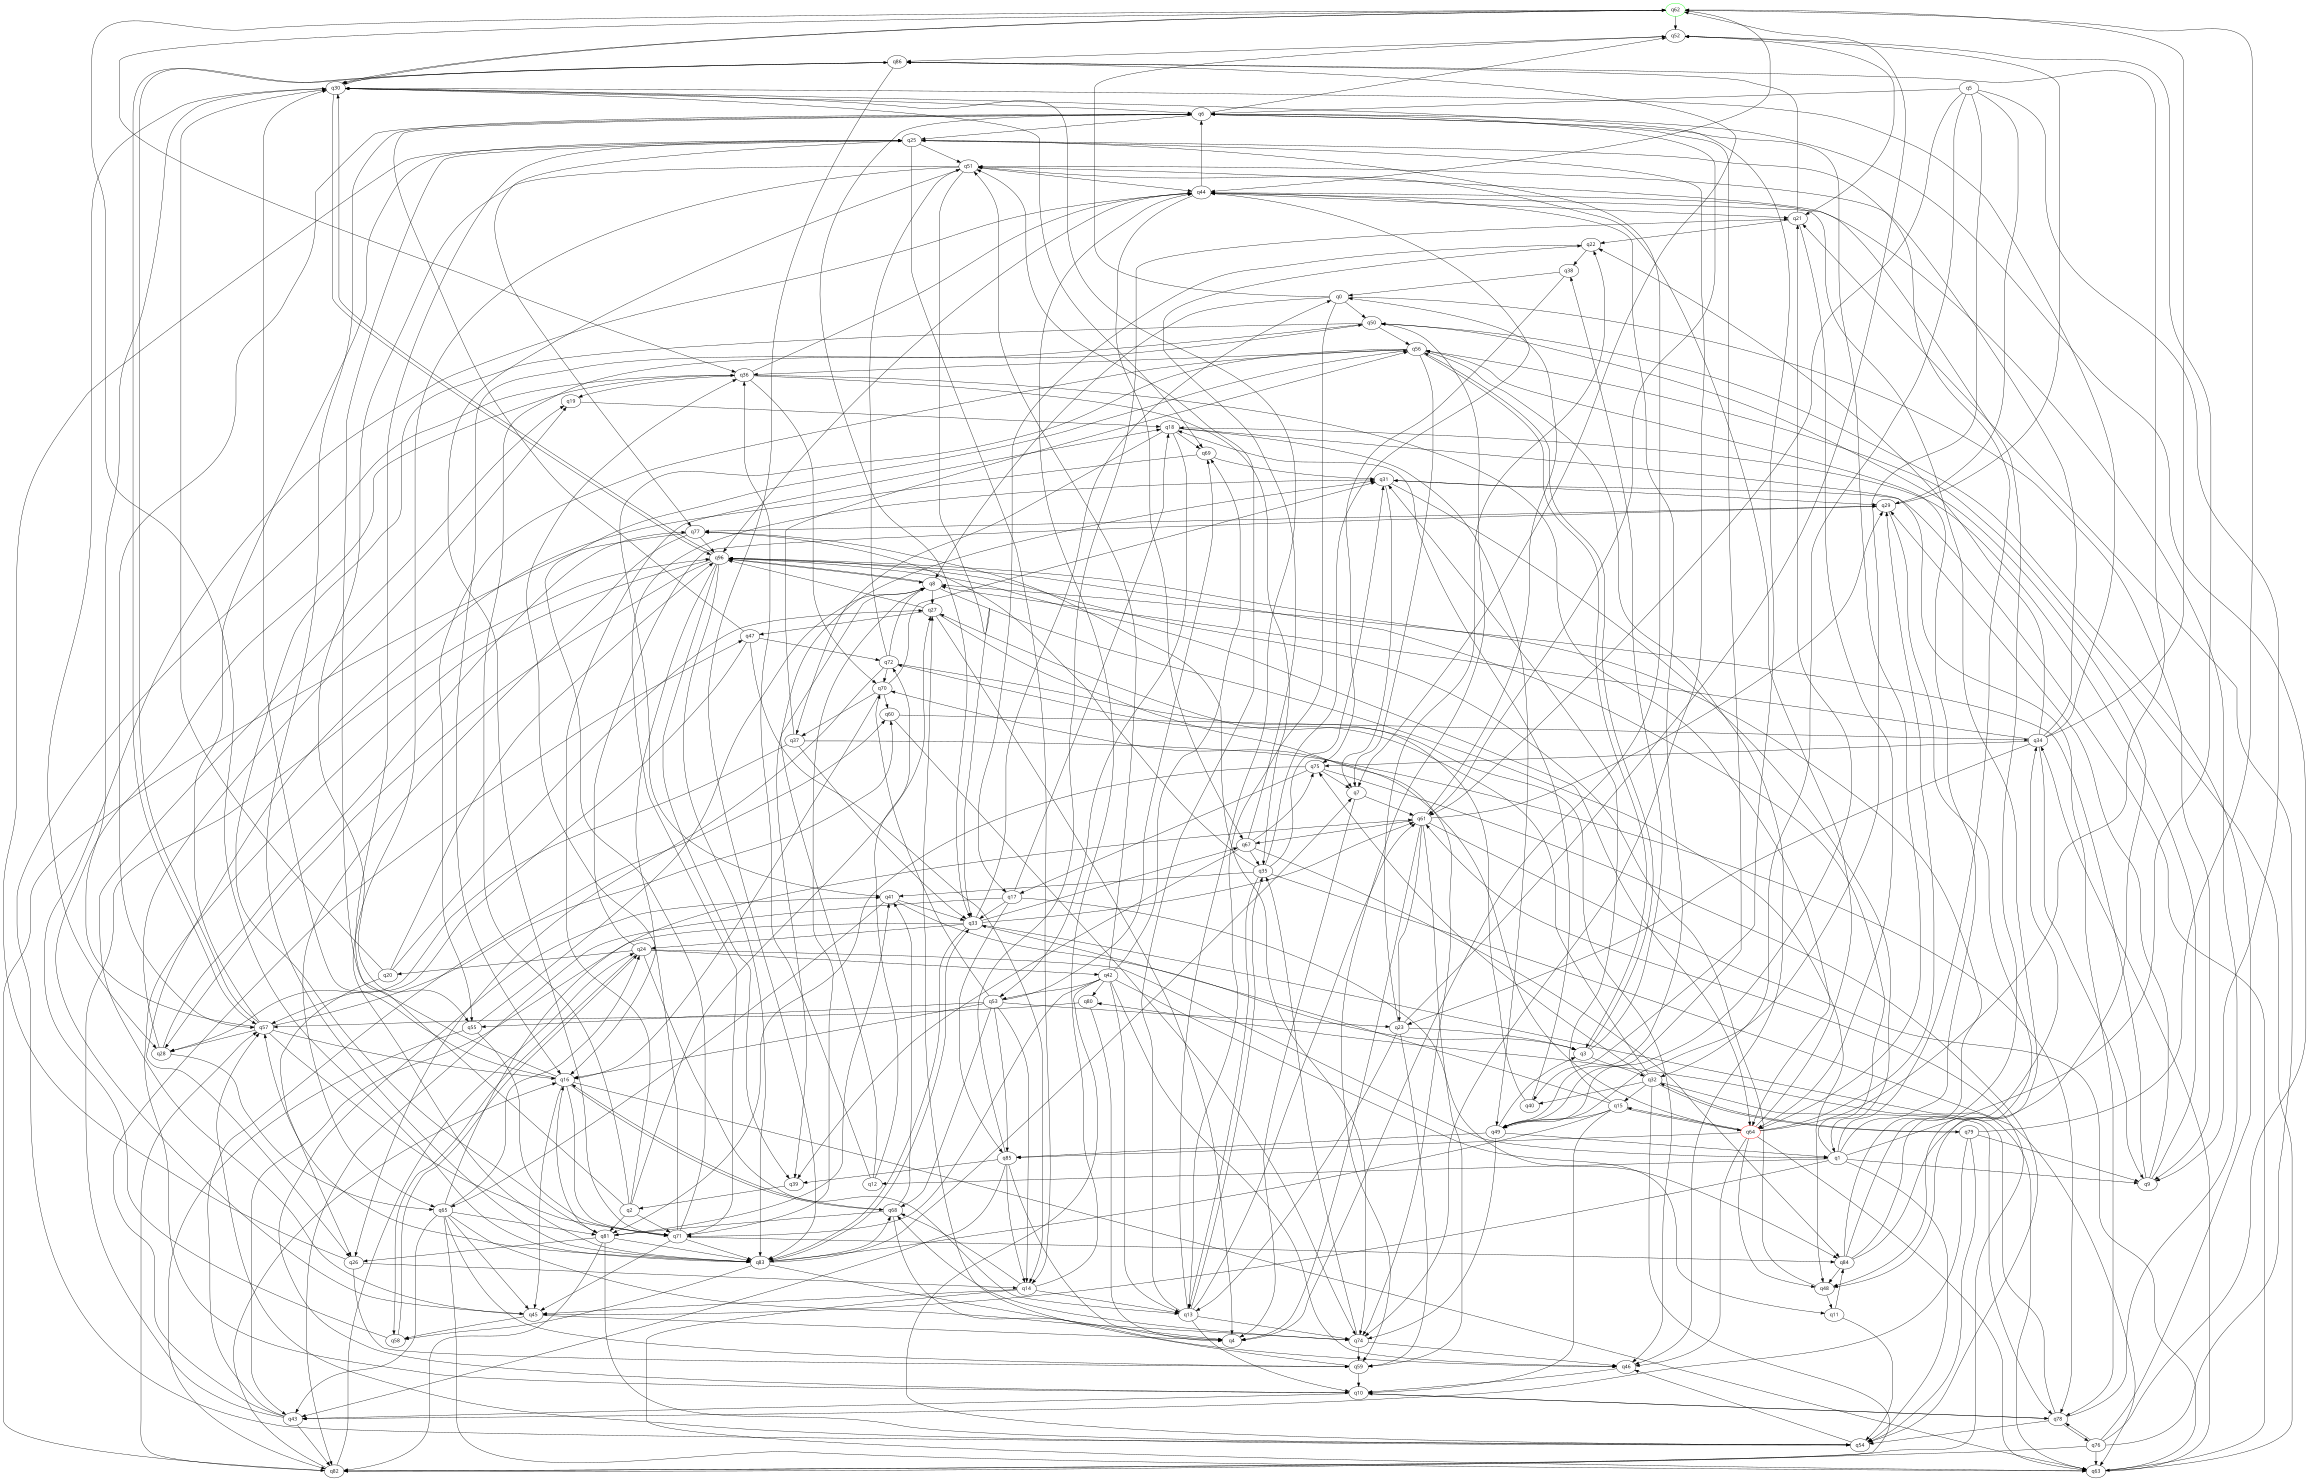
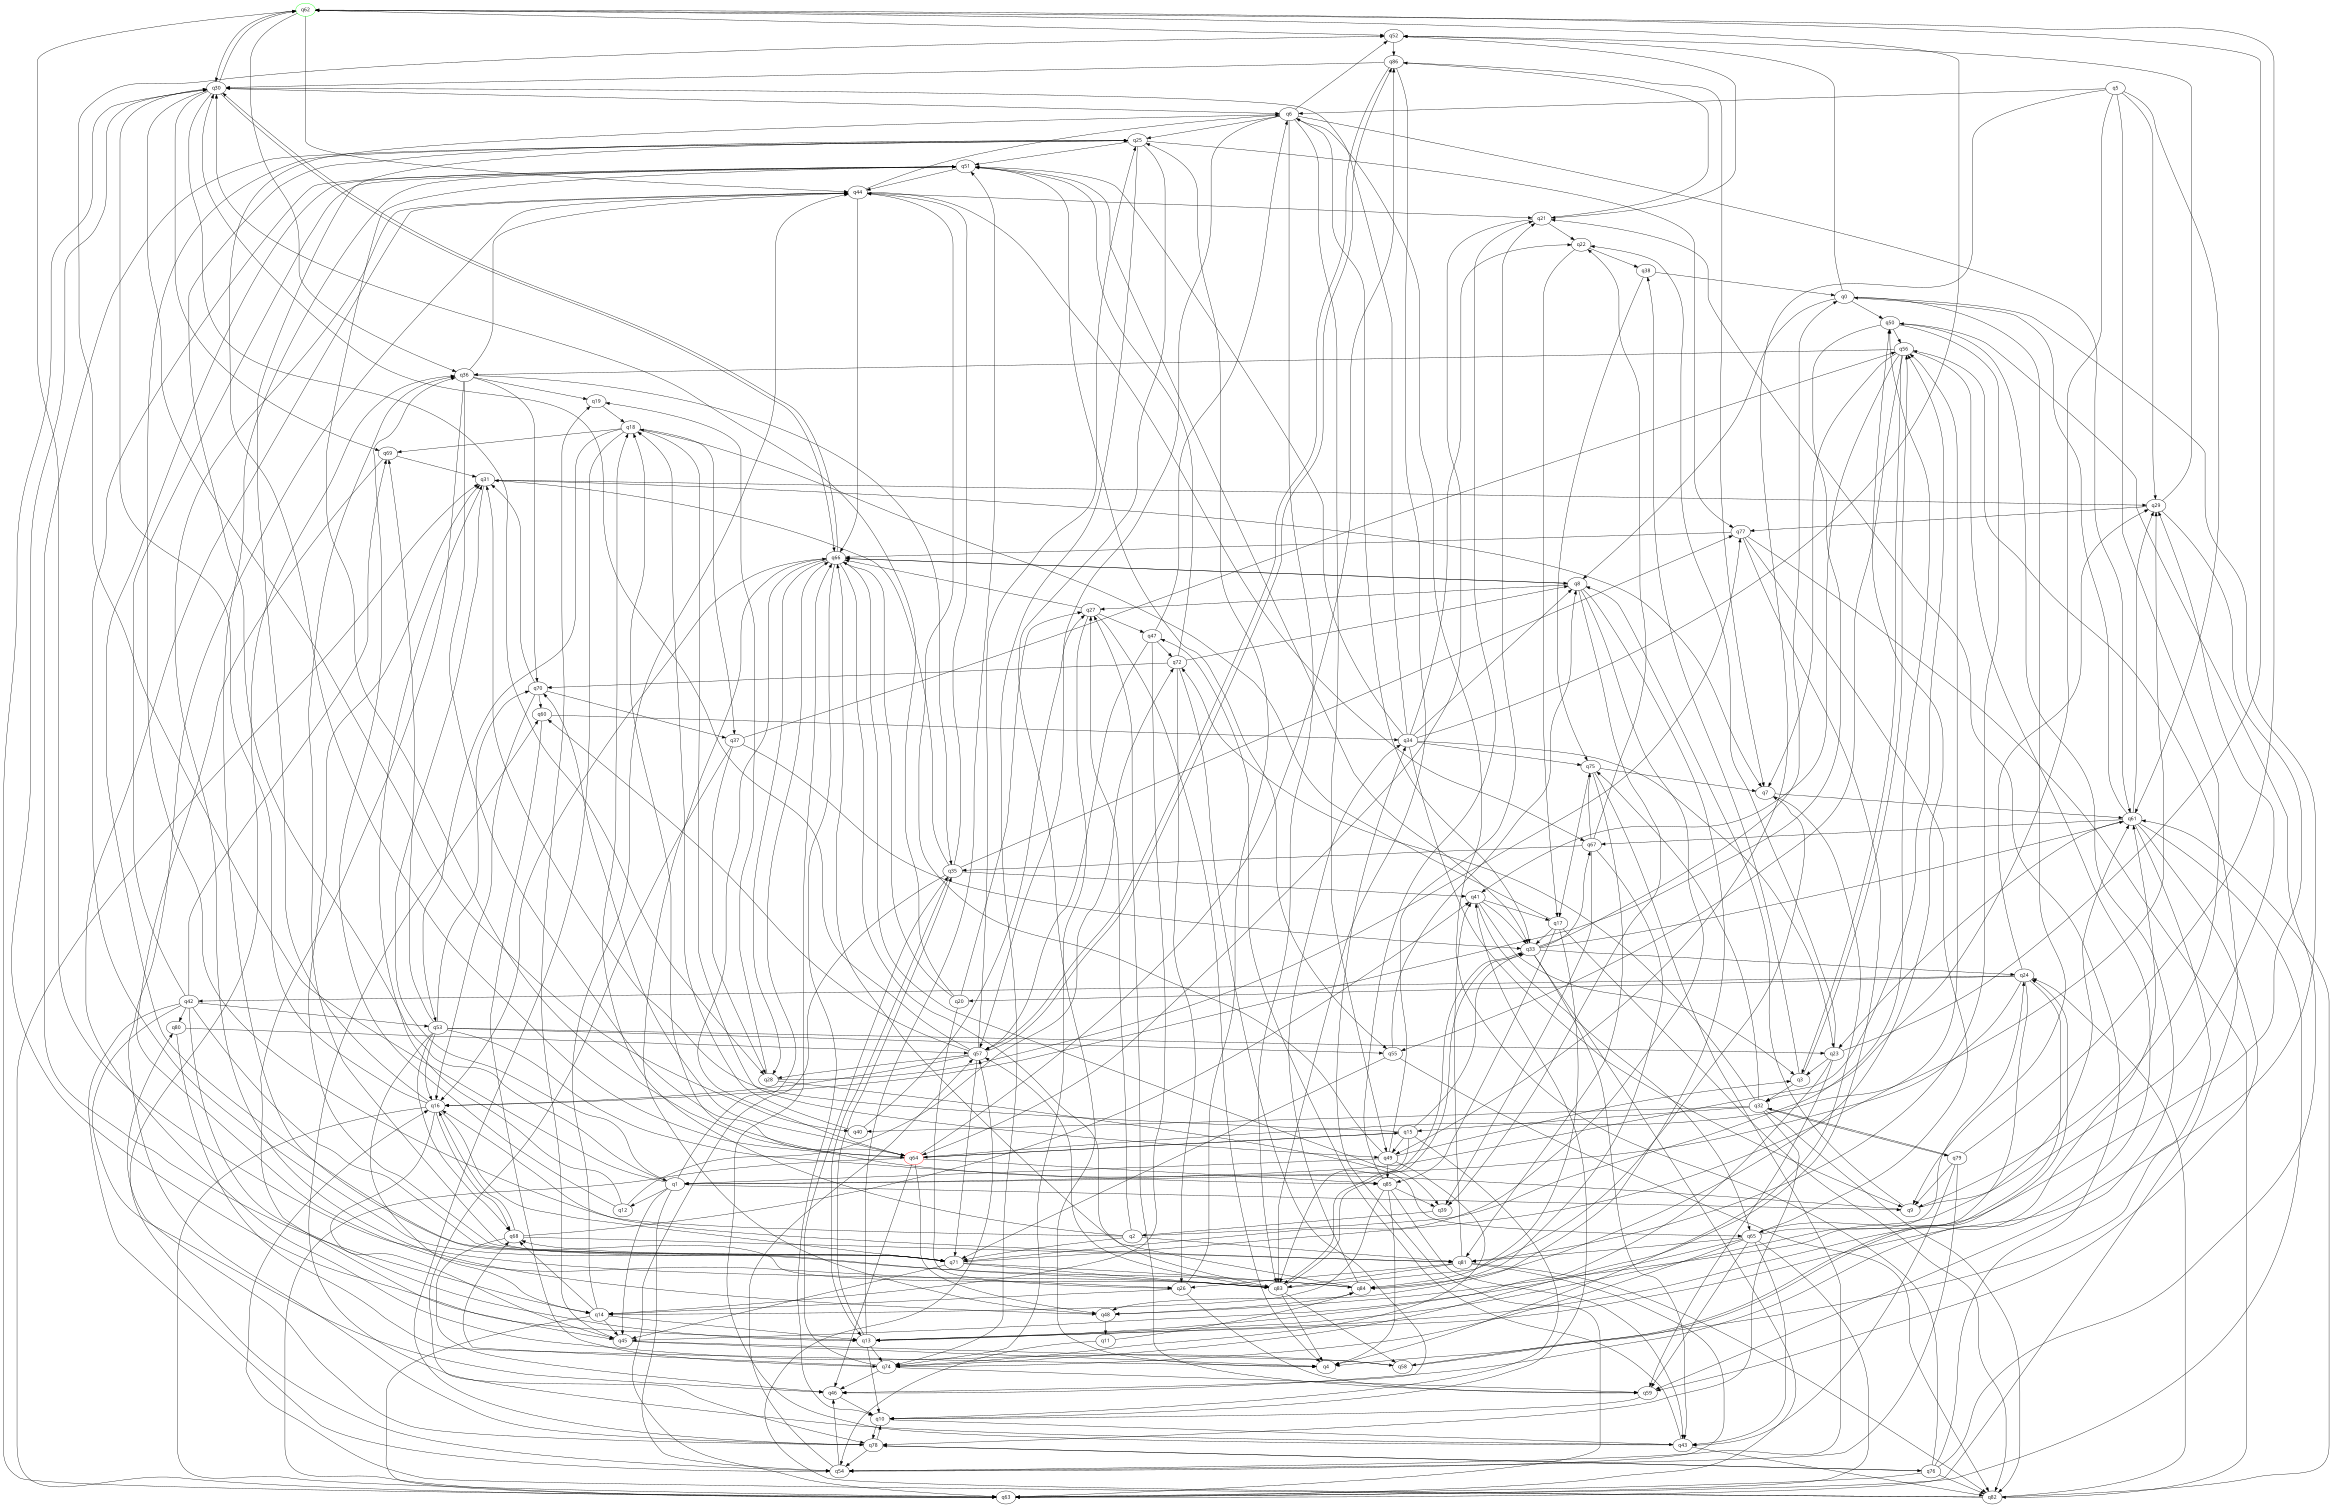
node "q96": label "q96" -> "q66"
edge "q41" -> "q17": added
edge "q42" -> "q11": removed
edge "q63" -> "q30": added
